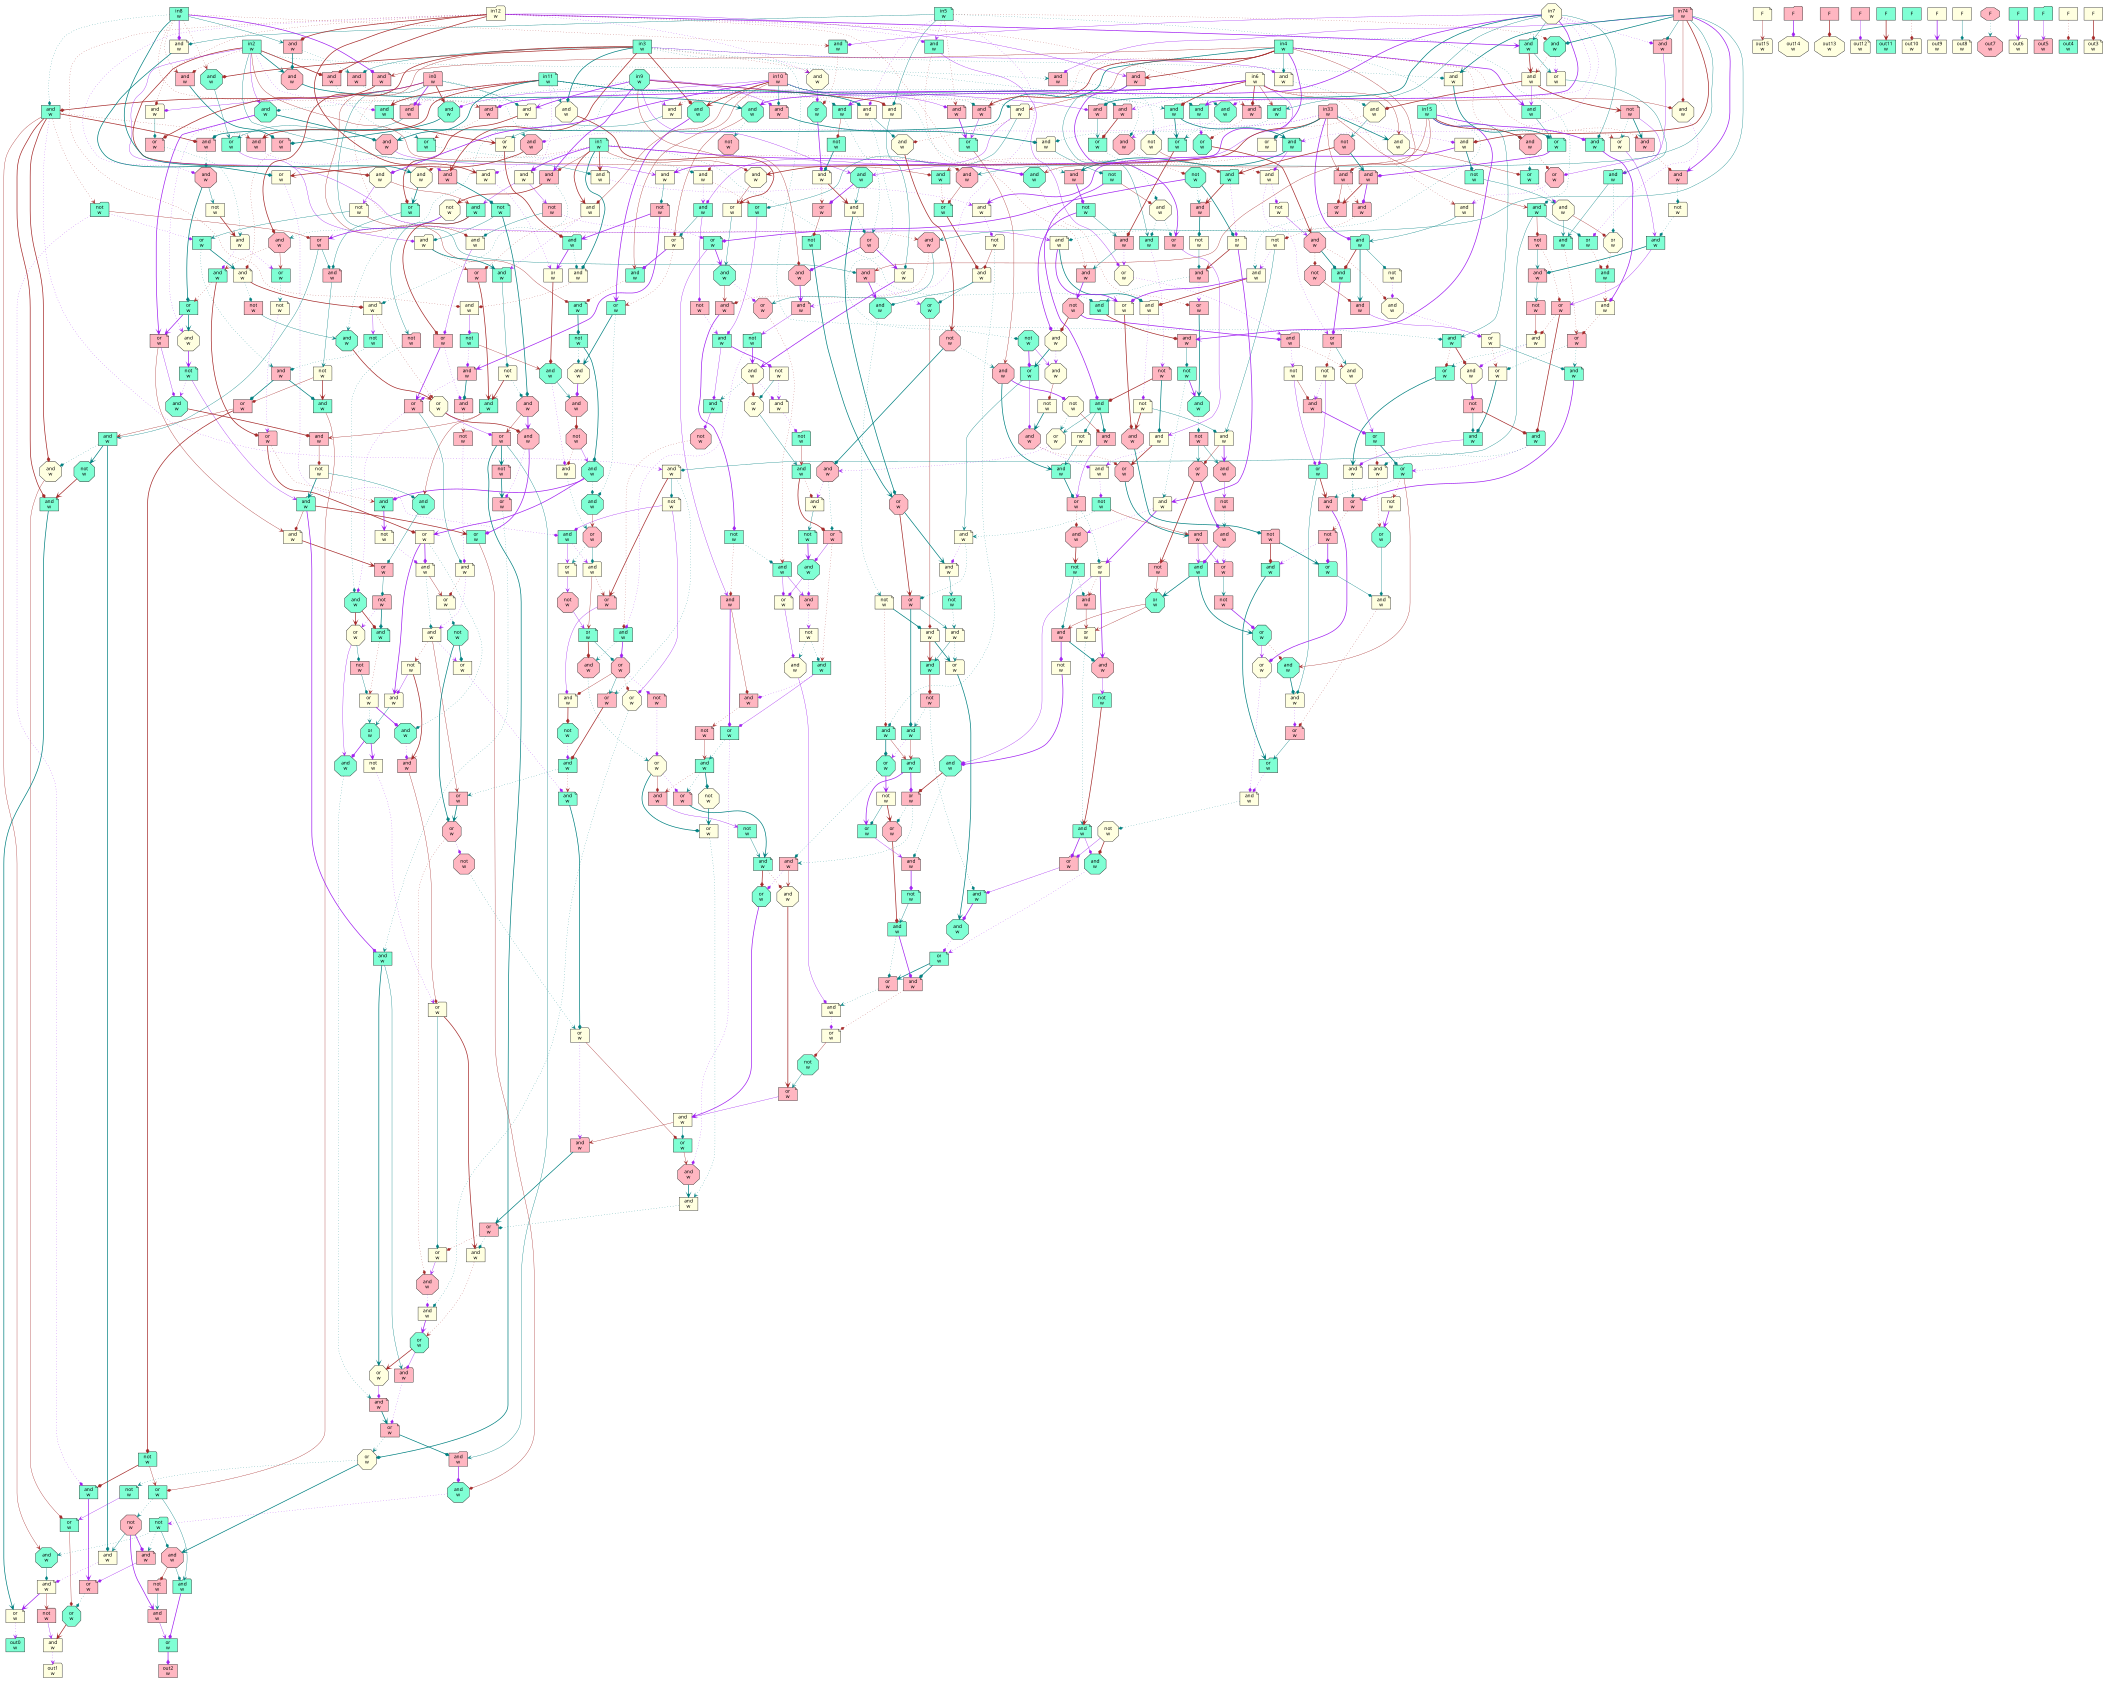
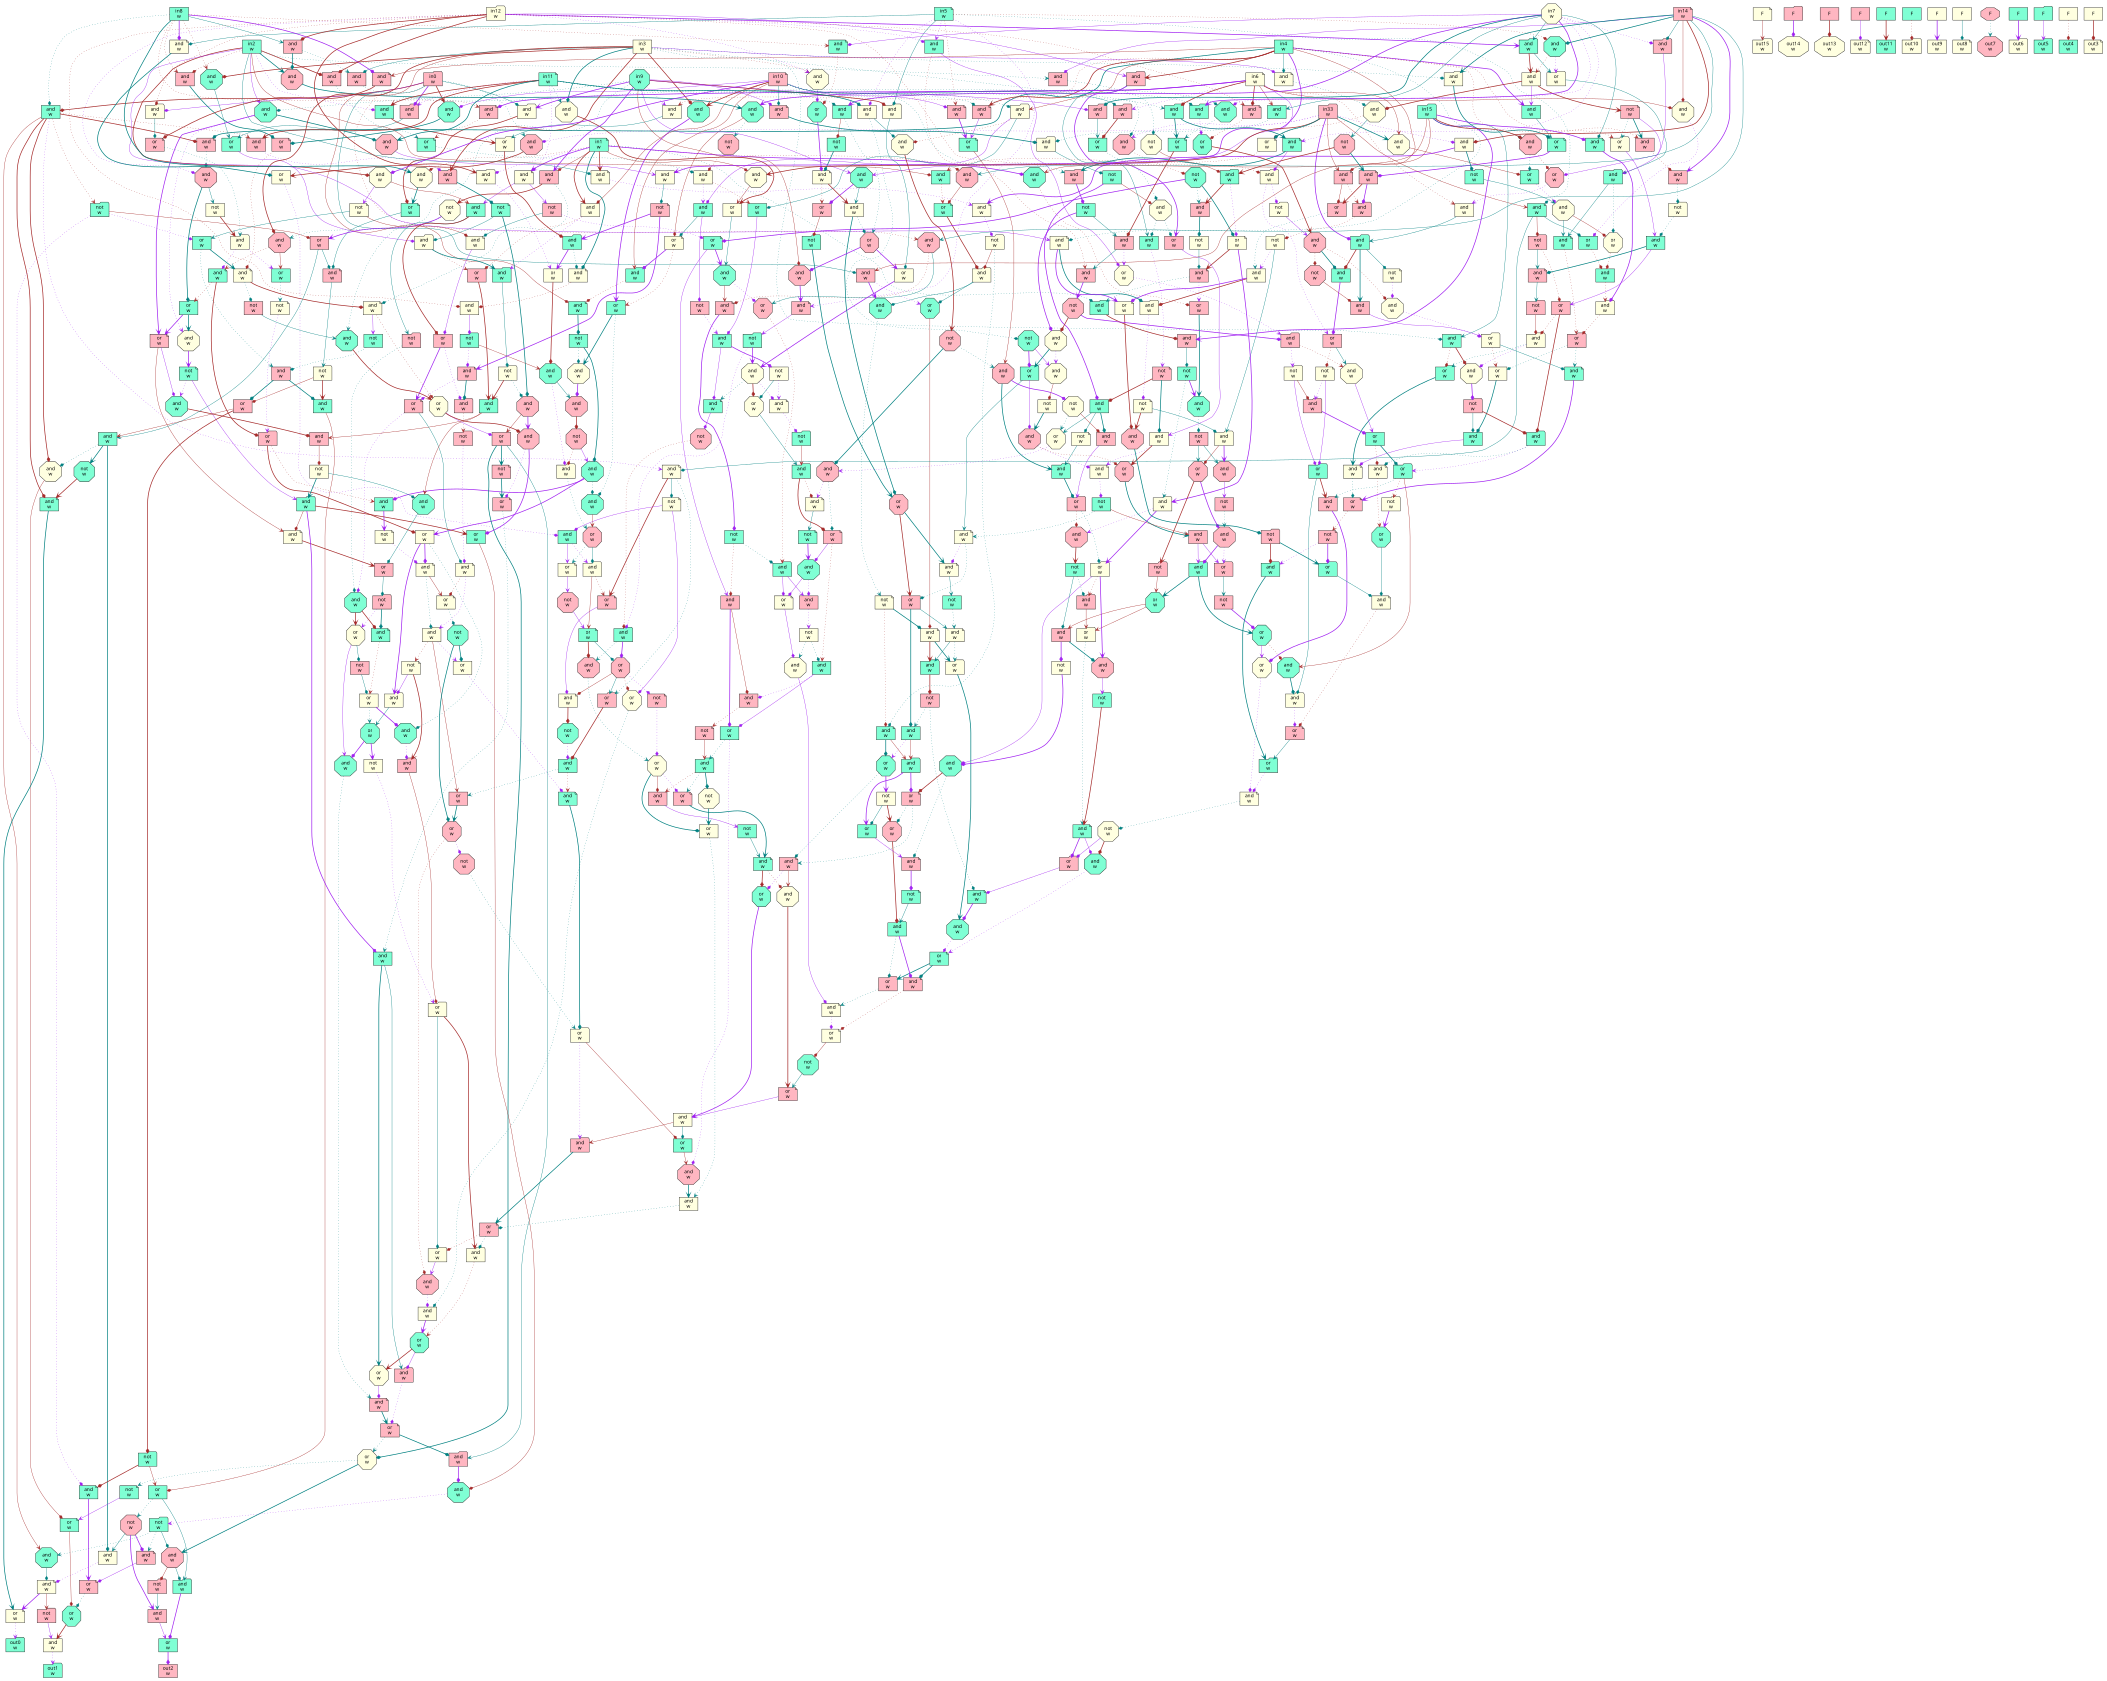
node "in74 w": label "in74 w" -> "in14 w"
node "in3 w": fillcolor aquamarine -> lightyellow
node "out5 w": fillcolor lightpink -> aquamarine
node "out1 w": fillcolor lightyellow -> aquamarine
